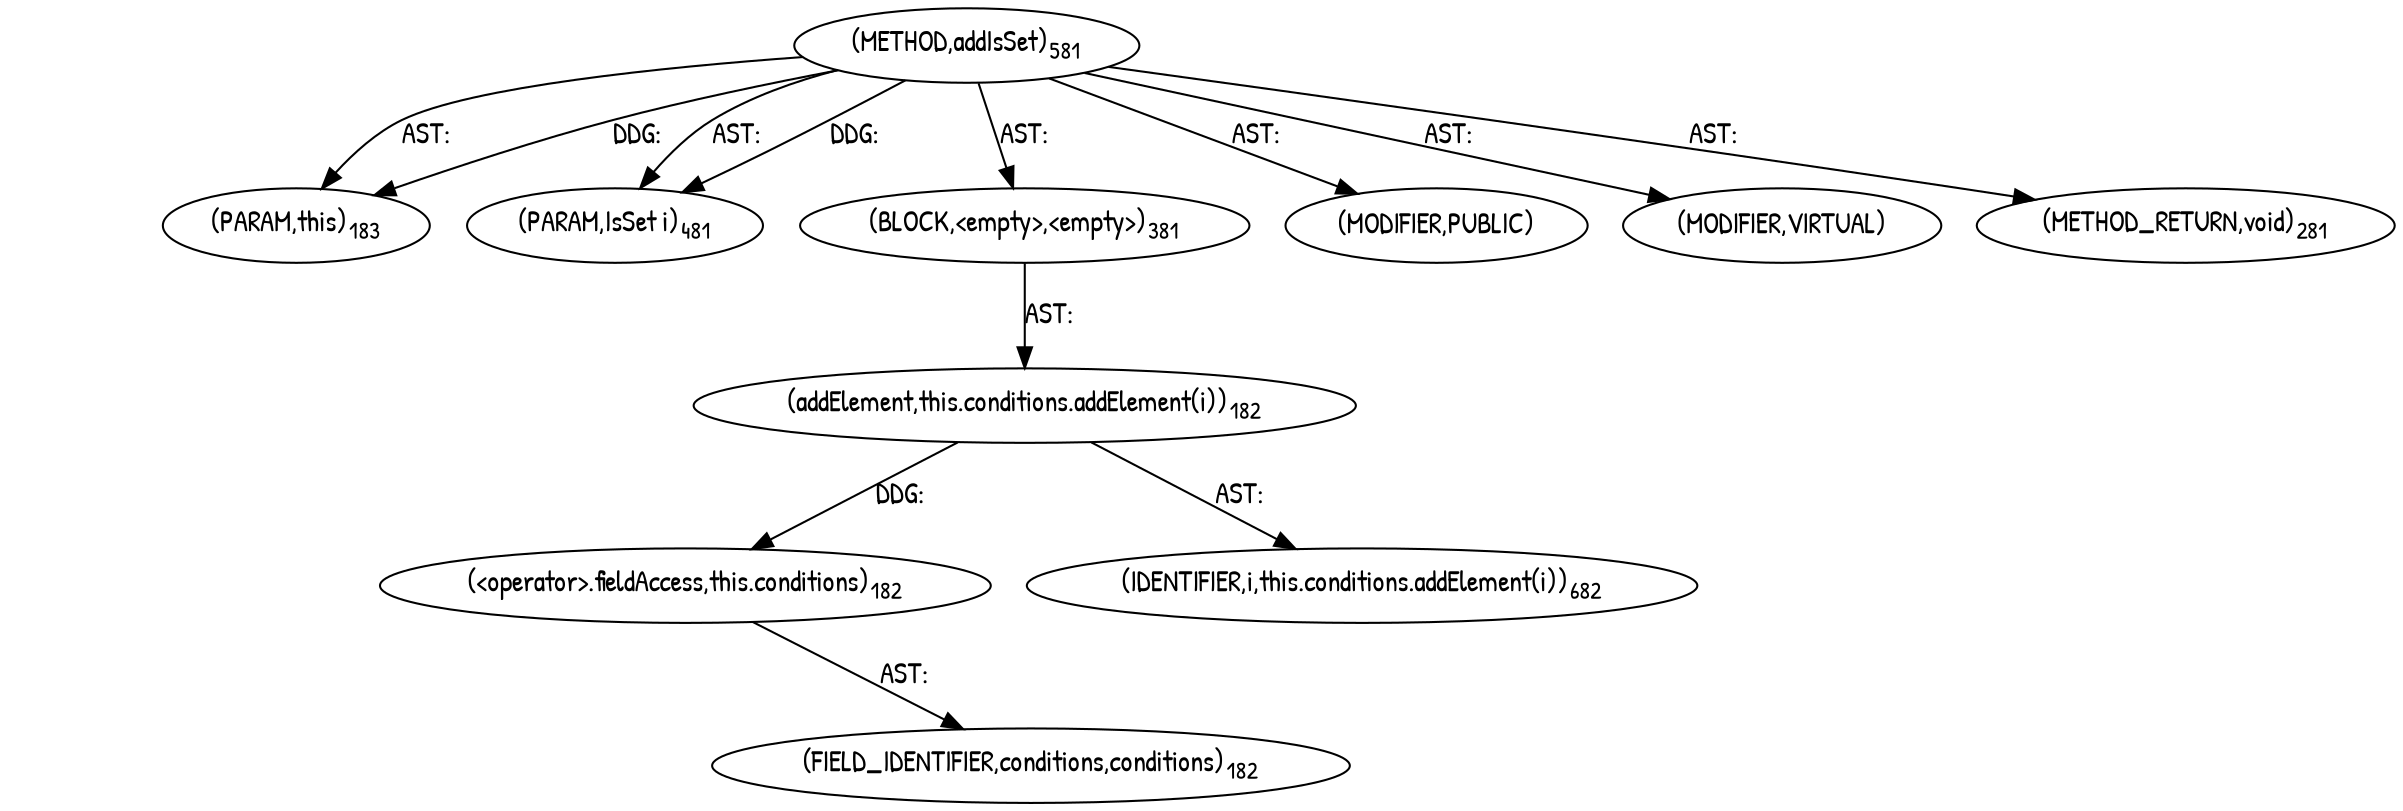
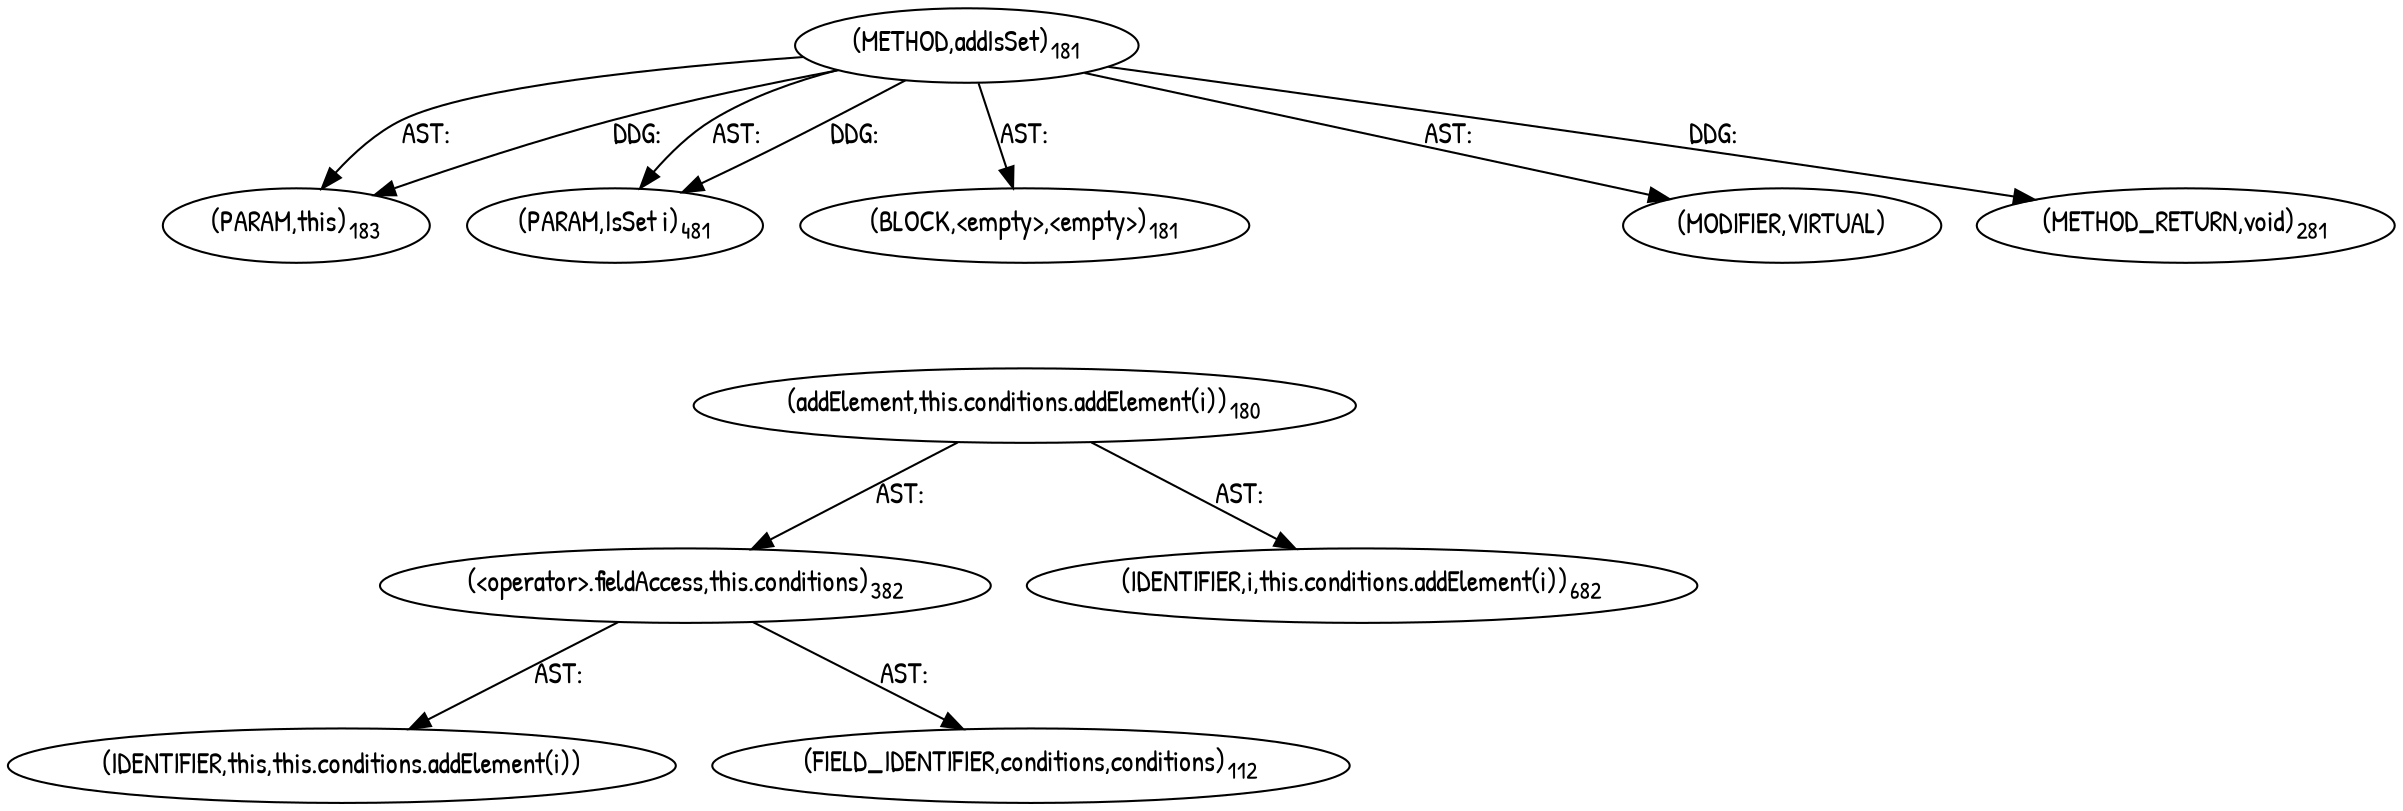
node "(METHOD,addIsSet)": text "581" -> "181"
edge "(METHOD,addIsSet)" -> "(METHOD_RETURN,void)": label "AST: " -> "DDG: "
node "(BLOCK,<empty>,<empty>)": text "381" -> "181"
node "(MODIFIER,PUBLIC)": removed
edge "(BLOCK,<empty>,<empty>)" -> "(addElement,this.conditions.addElement(i))": removed, label "AST:"
node "(addElement,this.conditions.addElement(i))": text "182" -> "180"
edge "(addElement,this.conditions.addElement(i))" -> "(<operator>.fieldAccess,this.conditions)": label "DDG: " -> "AST: "
node "(<operator>.fieldAccess,this.conditions)": text "182" -> "382"
node "(FIELD_IDENTIFIER,conditions,conditions)": text "182" -> "112"
node "(IDENTIFIER,this,this.conditions.addElement(i))": added
